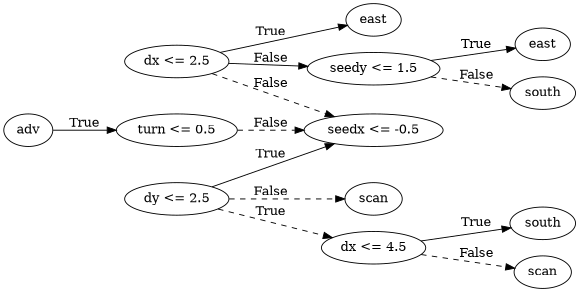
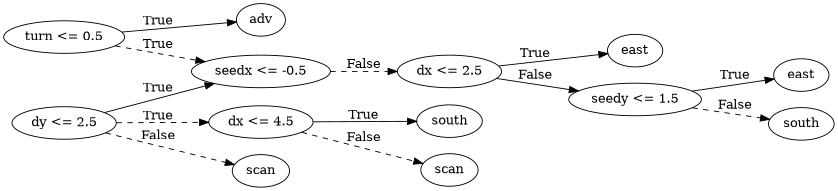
edge "dx <= 2.5" -> "seedx <= -0.5": reversed
edge "turn <= 0.5" -> "seedx <= -0.5": label "False" -> "True"
edge "adv" -> "turn <= 0.5": reversed
